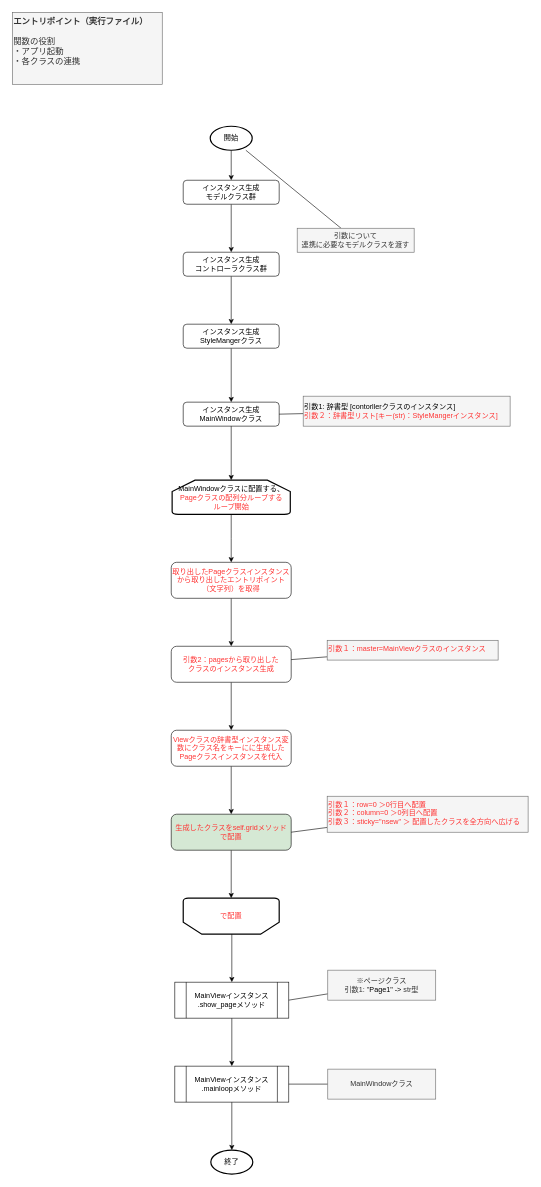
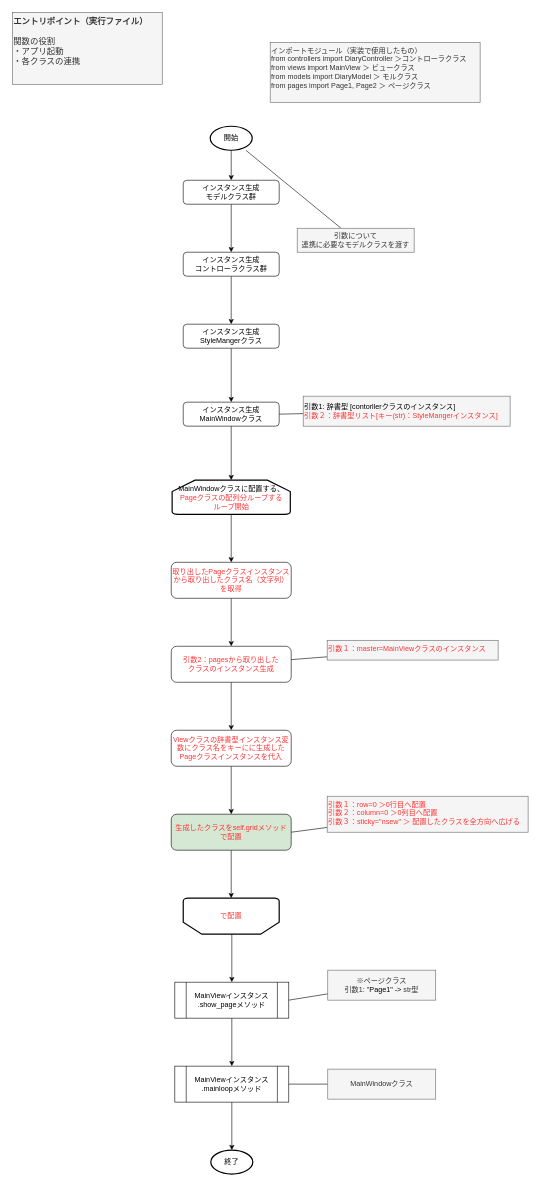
node "インポートモジュール（実装で使用したもの） from controllers import DiaryController ＞コントローラクラス from views import MainView ＞ ビュークラス from models import DiaryModel ＞ モルクラス from pages import Page1, Page2 ＞ ページクラス": added
node "取り出したPageクラスインスタンスから取り出したエントリポイント（文字列）を取得": label "取り出したPageクラスインスタンスから取り出したエントリポイント（文字列）を取得" -> "取り出したPageクラスインスタンスから取り出したクラス名（文字列）を取得"
